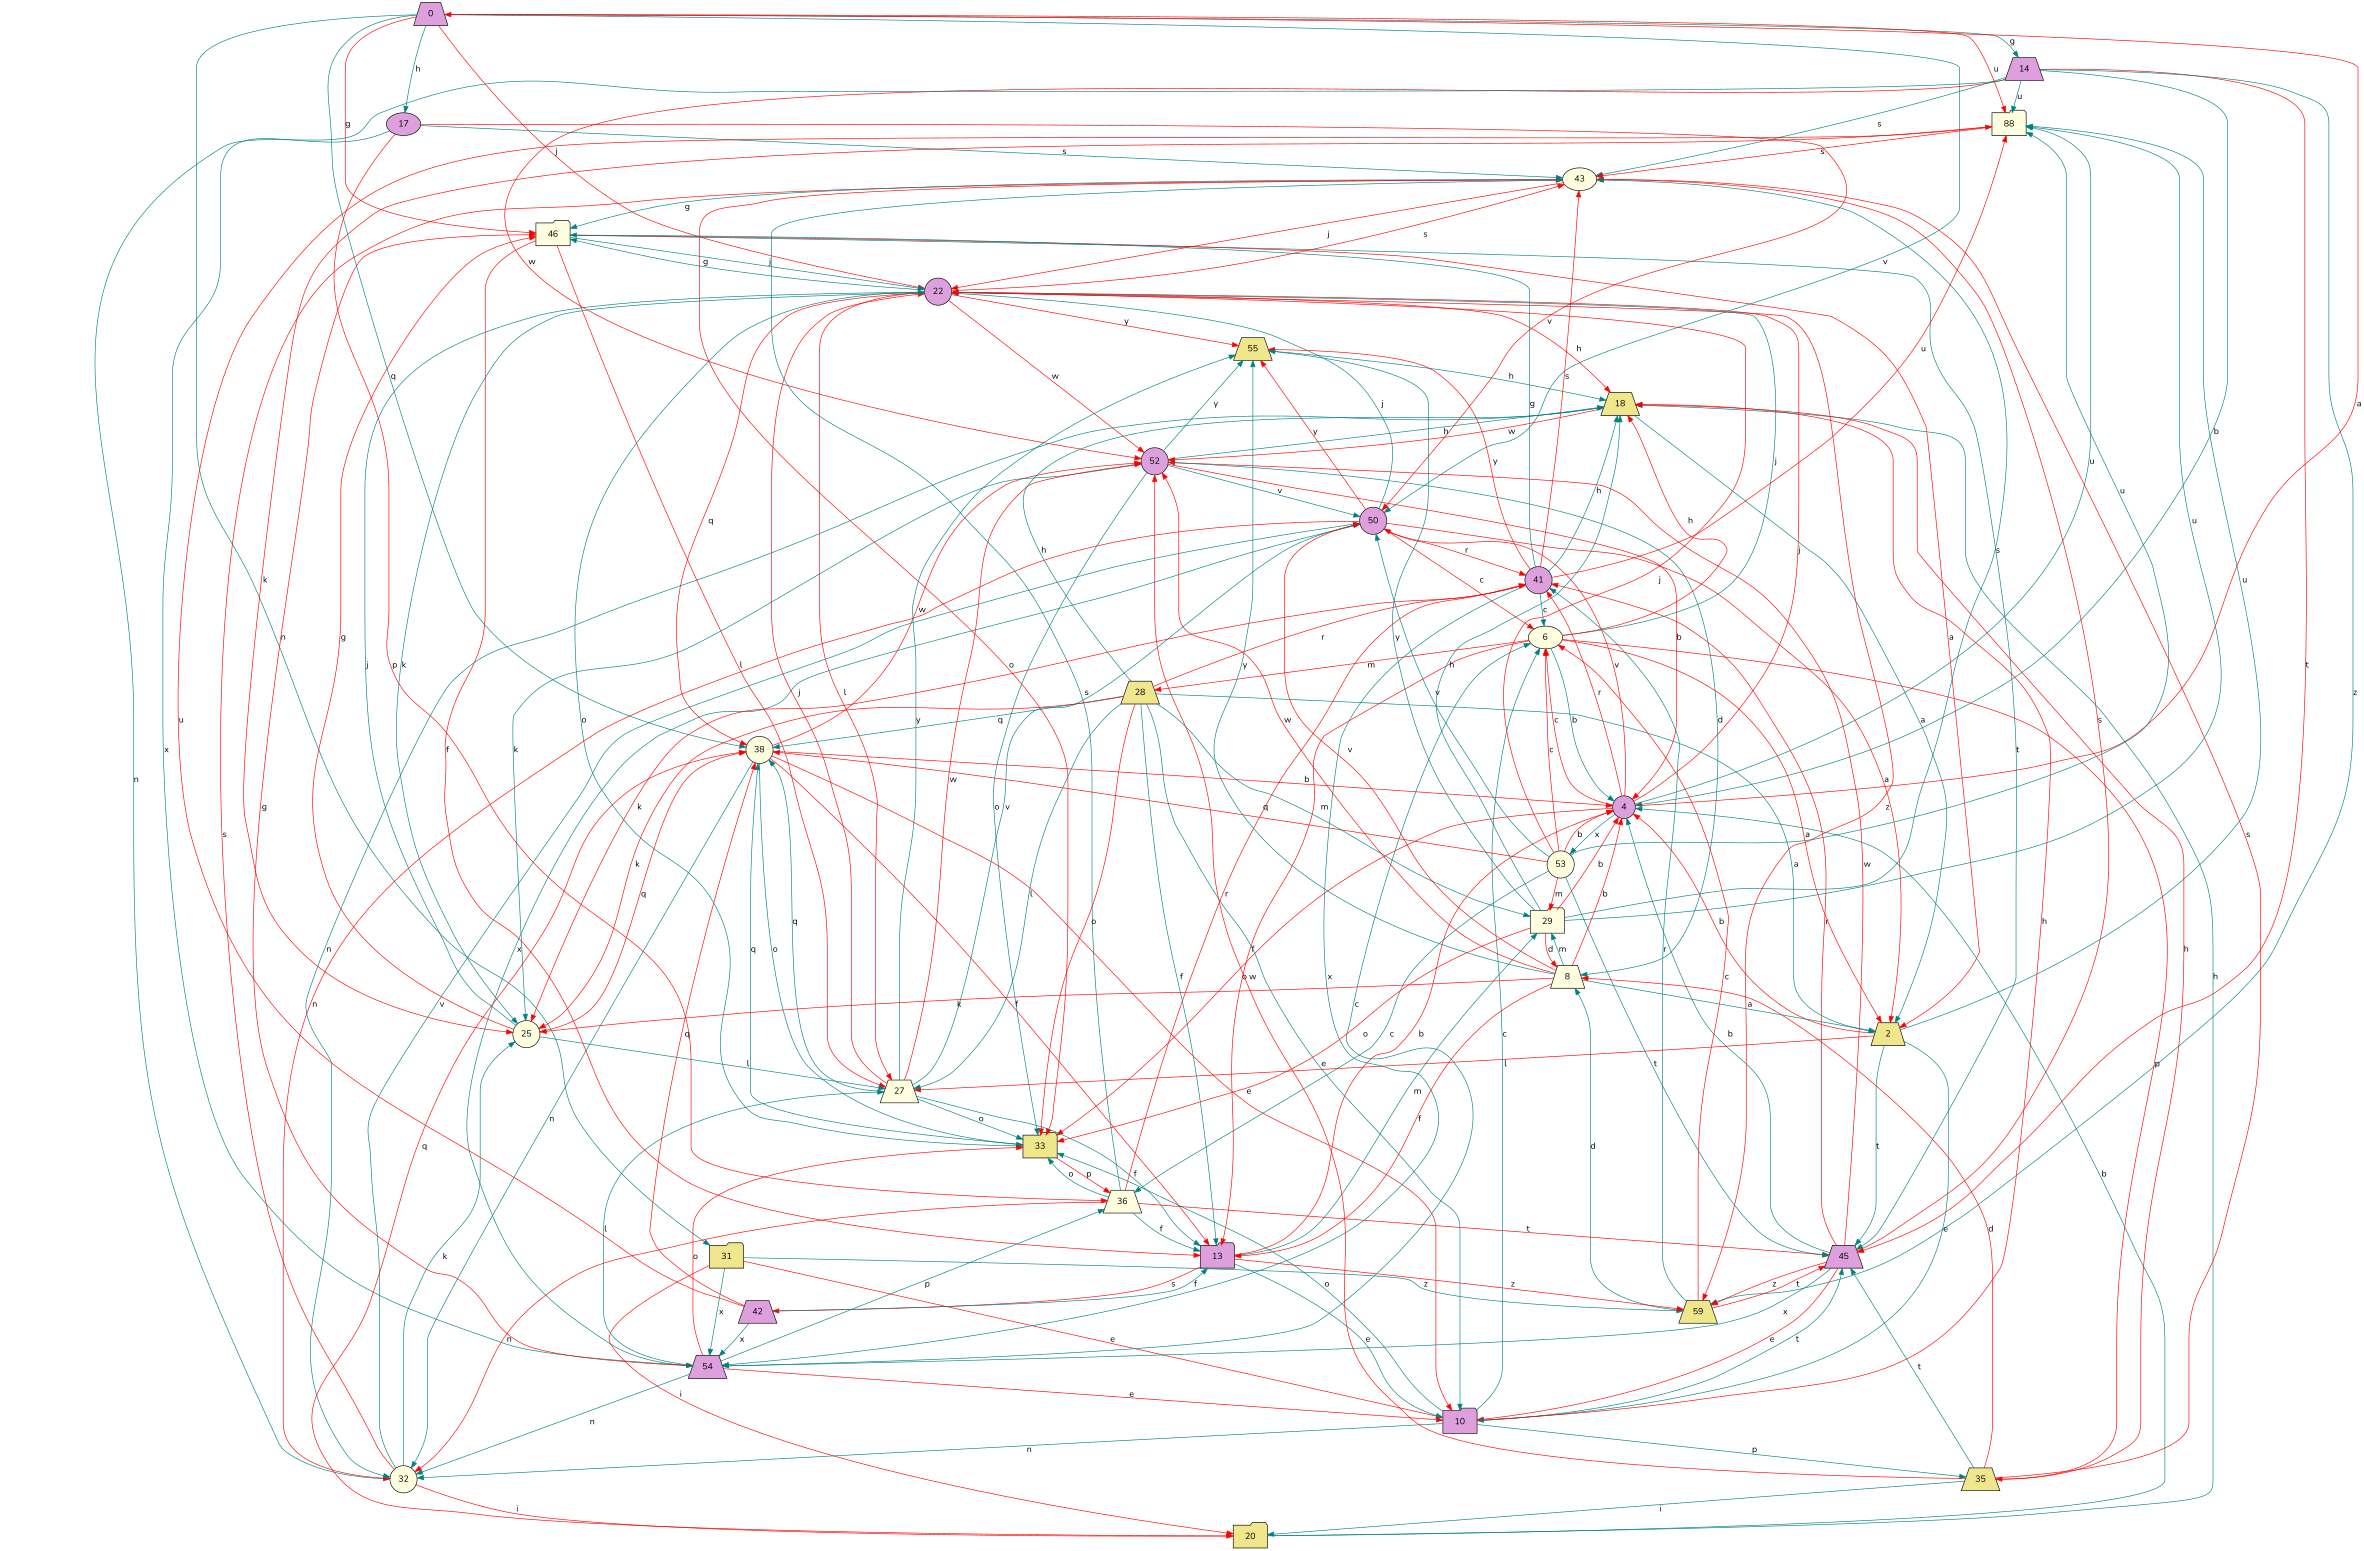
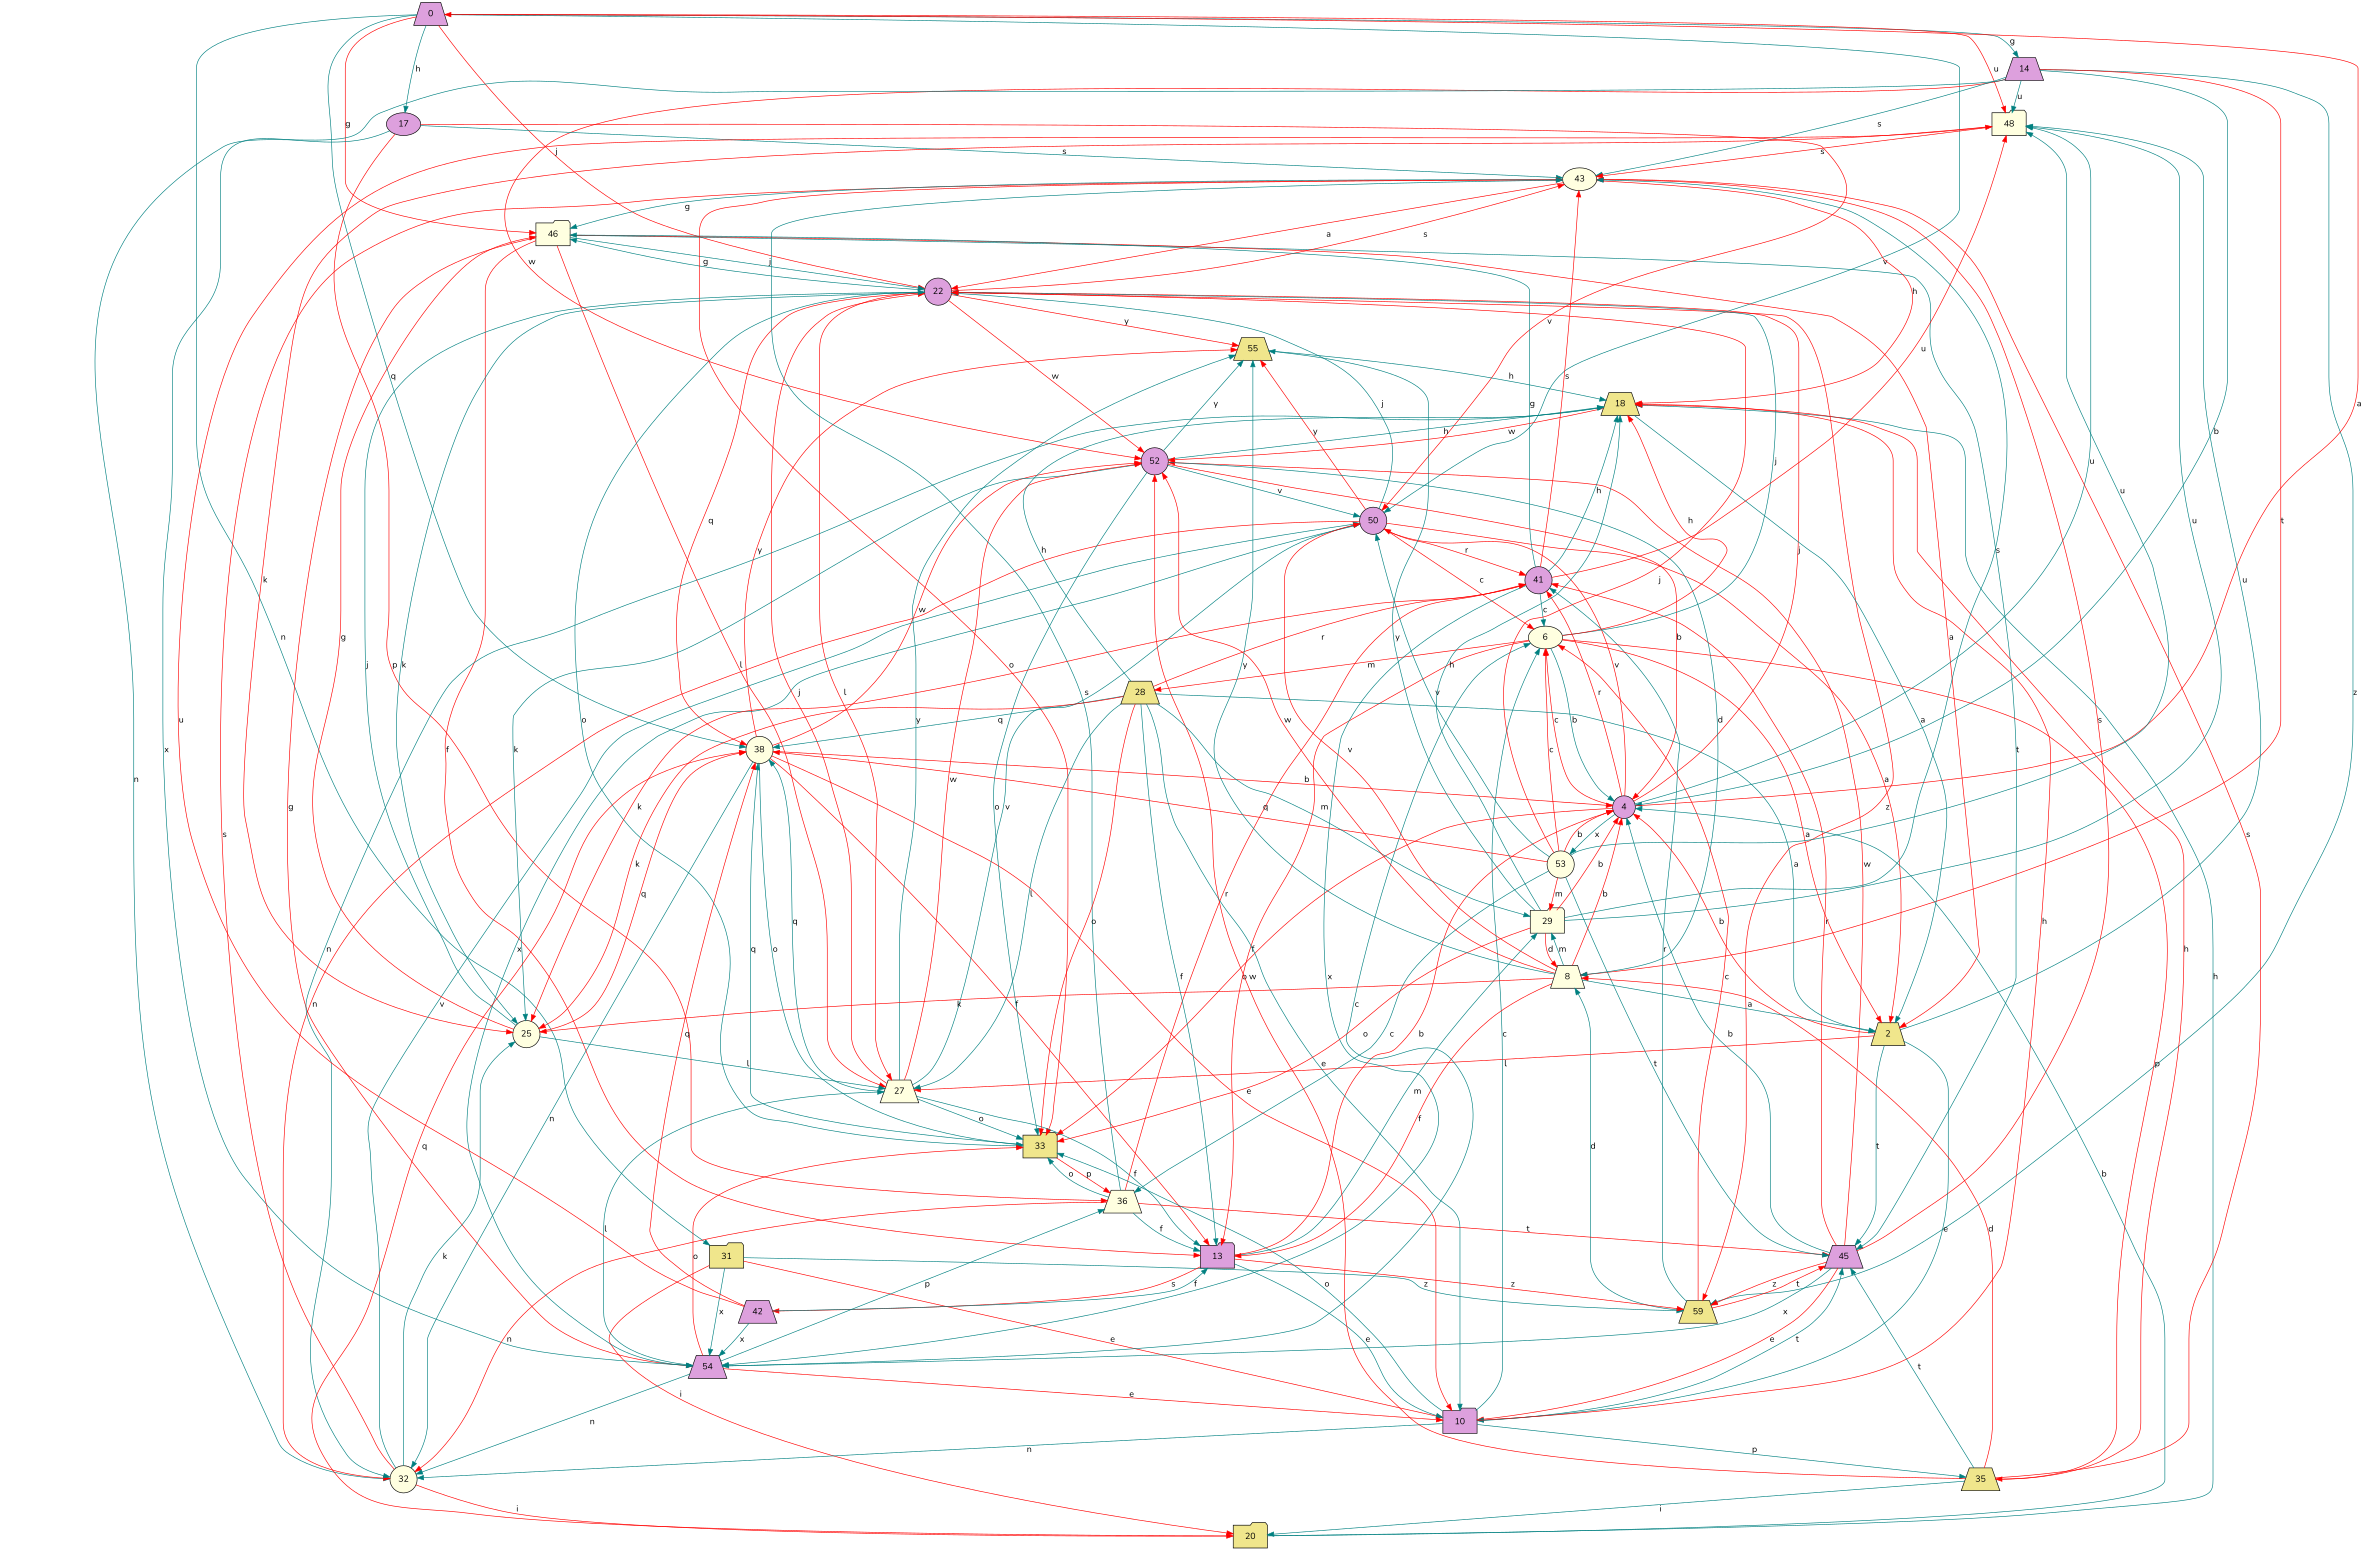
node "88": label "88" -> "48"
edge "43" -> "22": label "j" -> "a"
edge "22" -> "18": now "43" -> "18"
edge "41" -> "55": now "38" -> "55"
edge "14" -> "45": now "14" -> "8"
edge "54" -> "46": reversed
